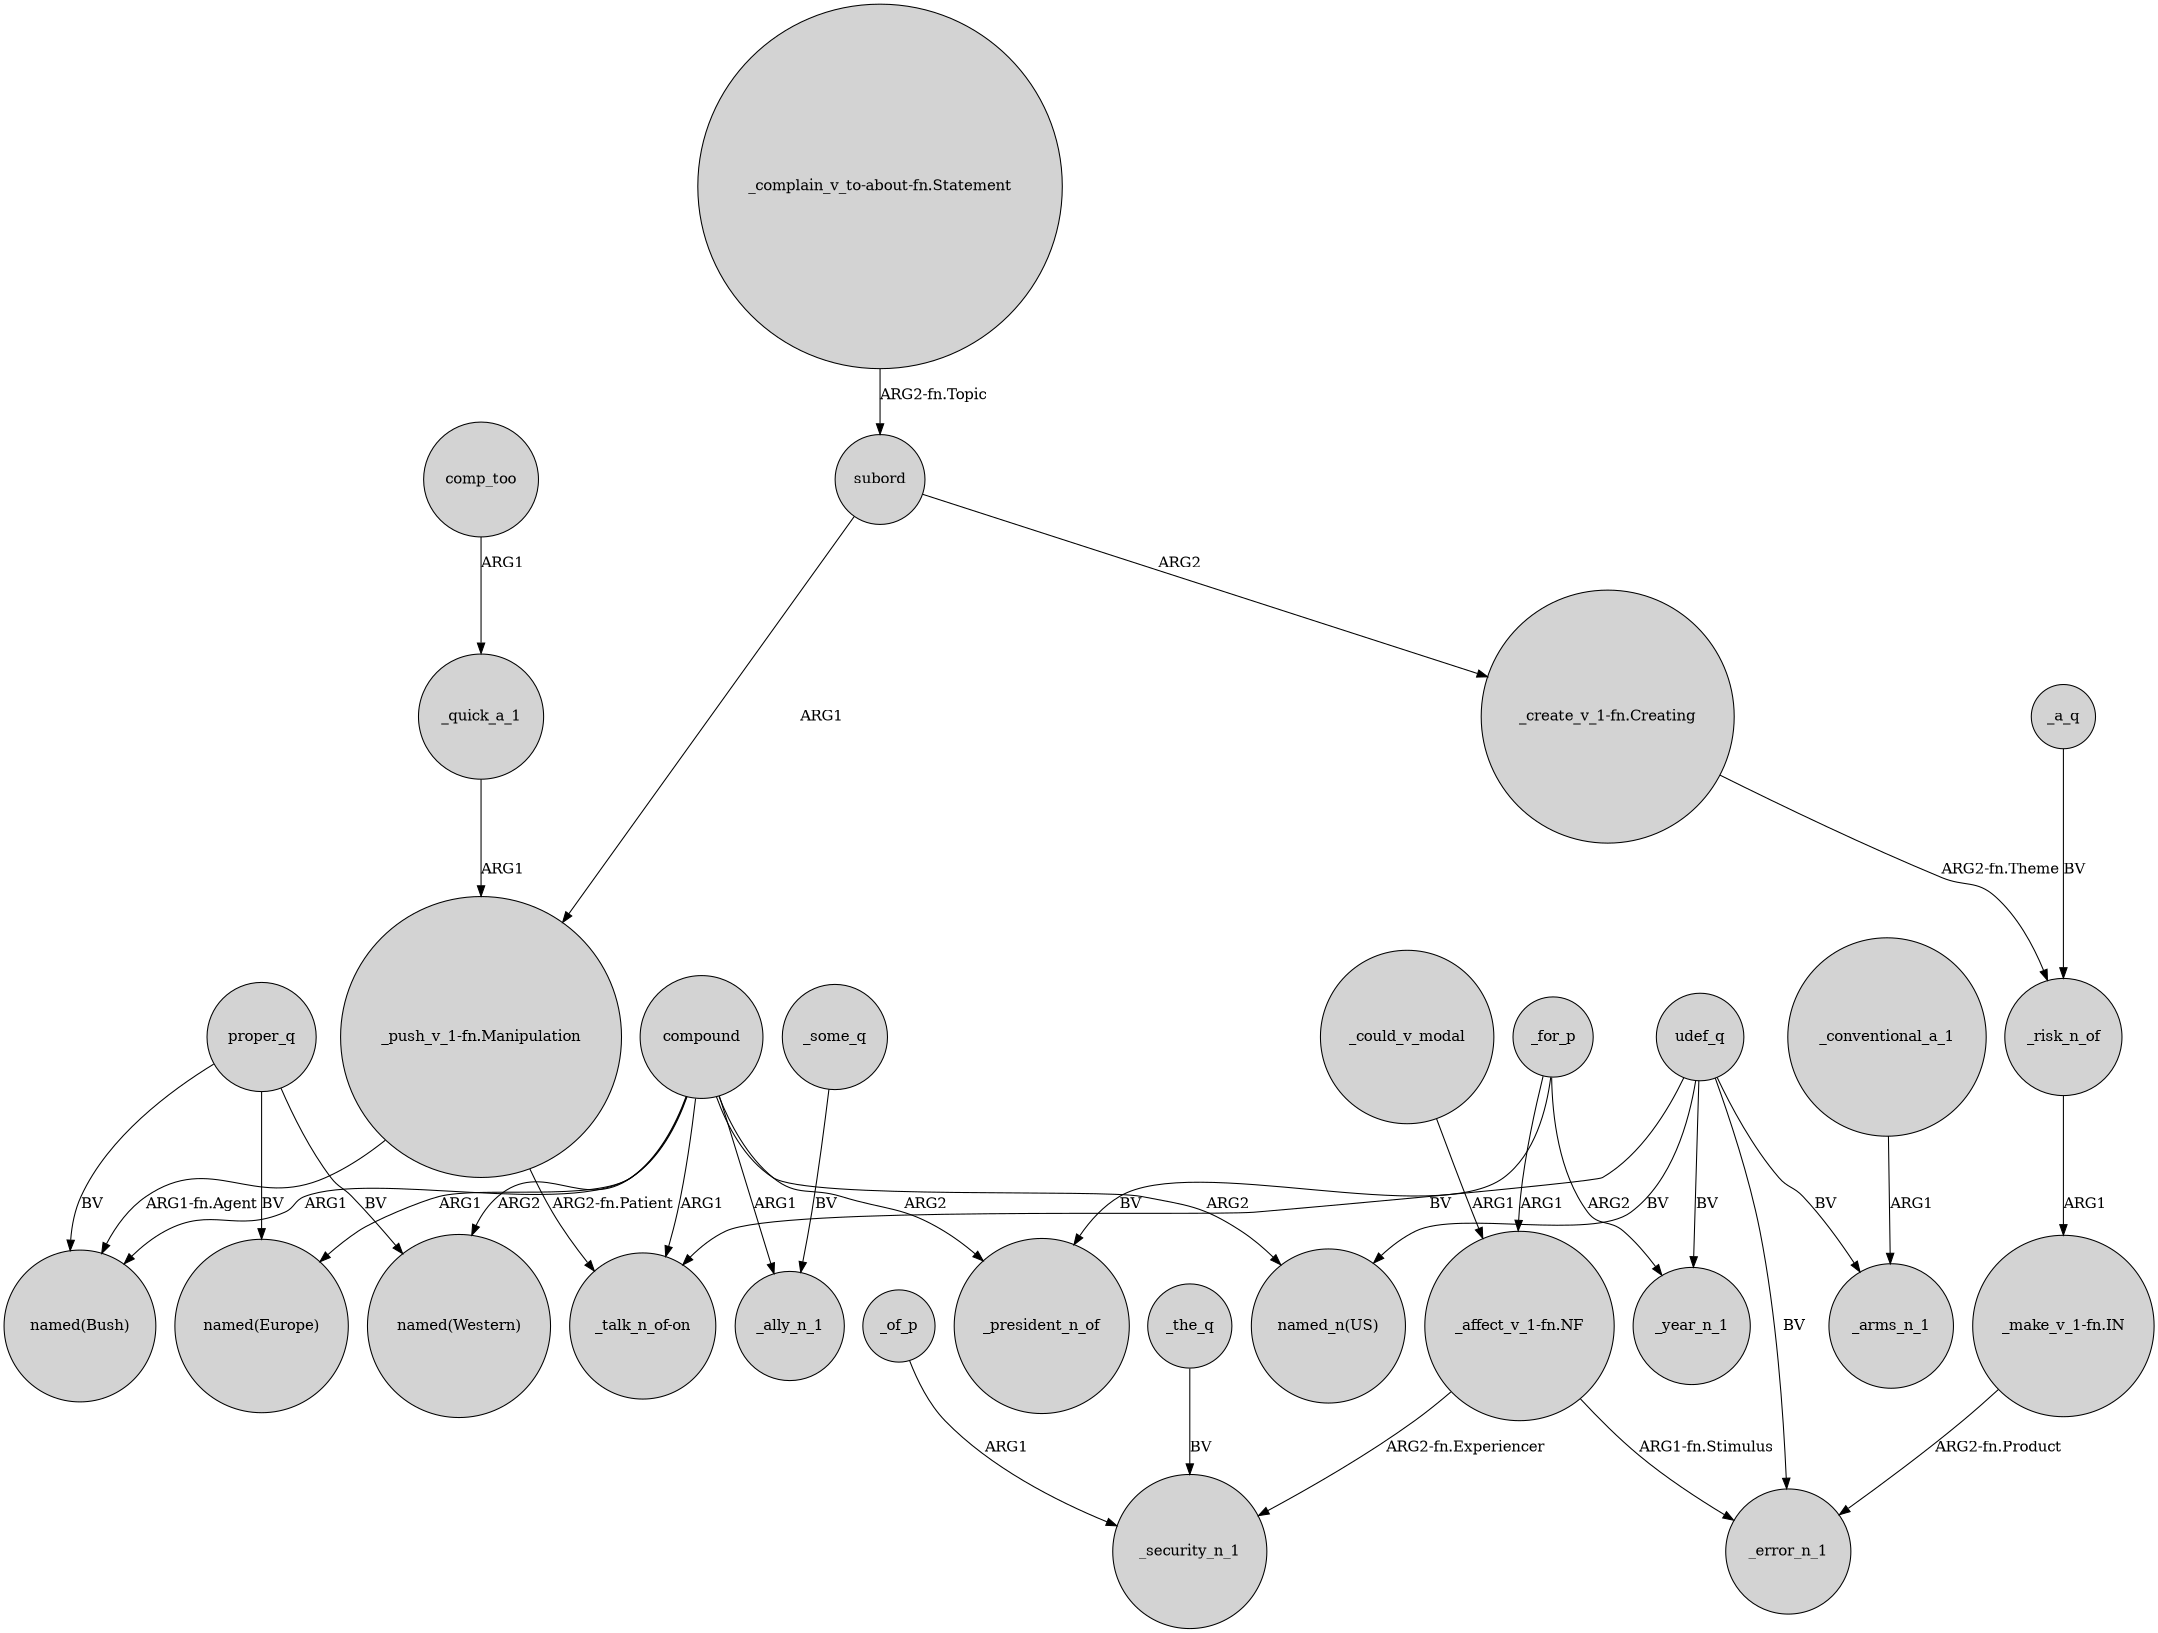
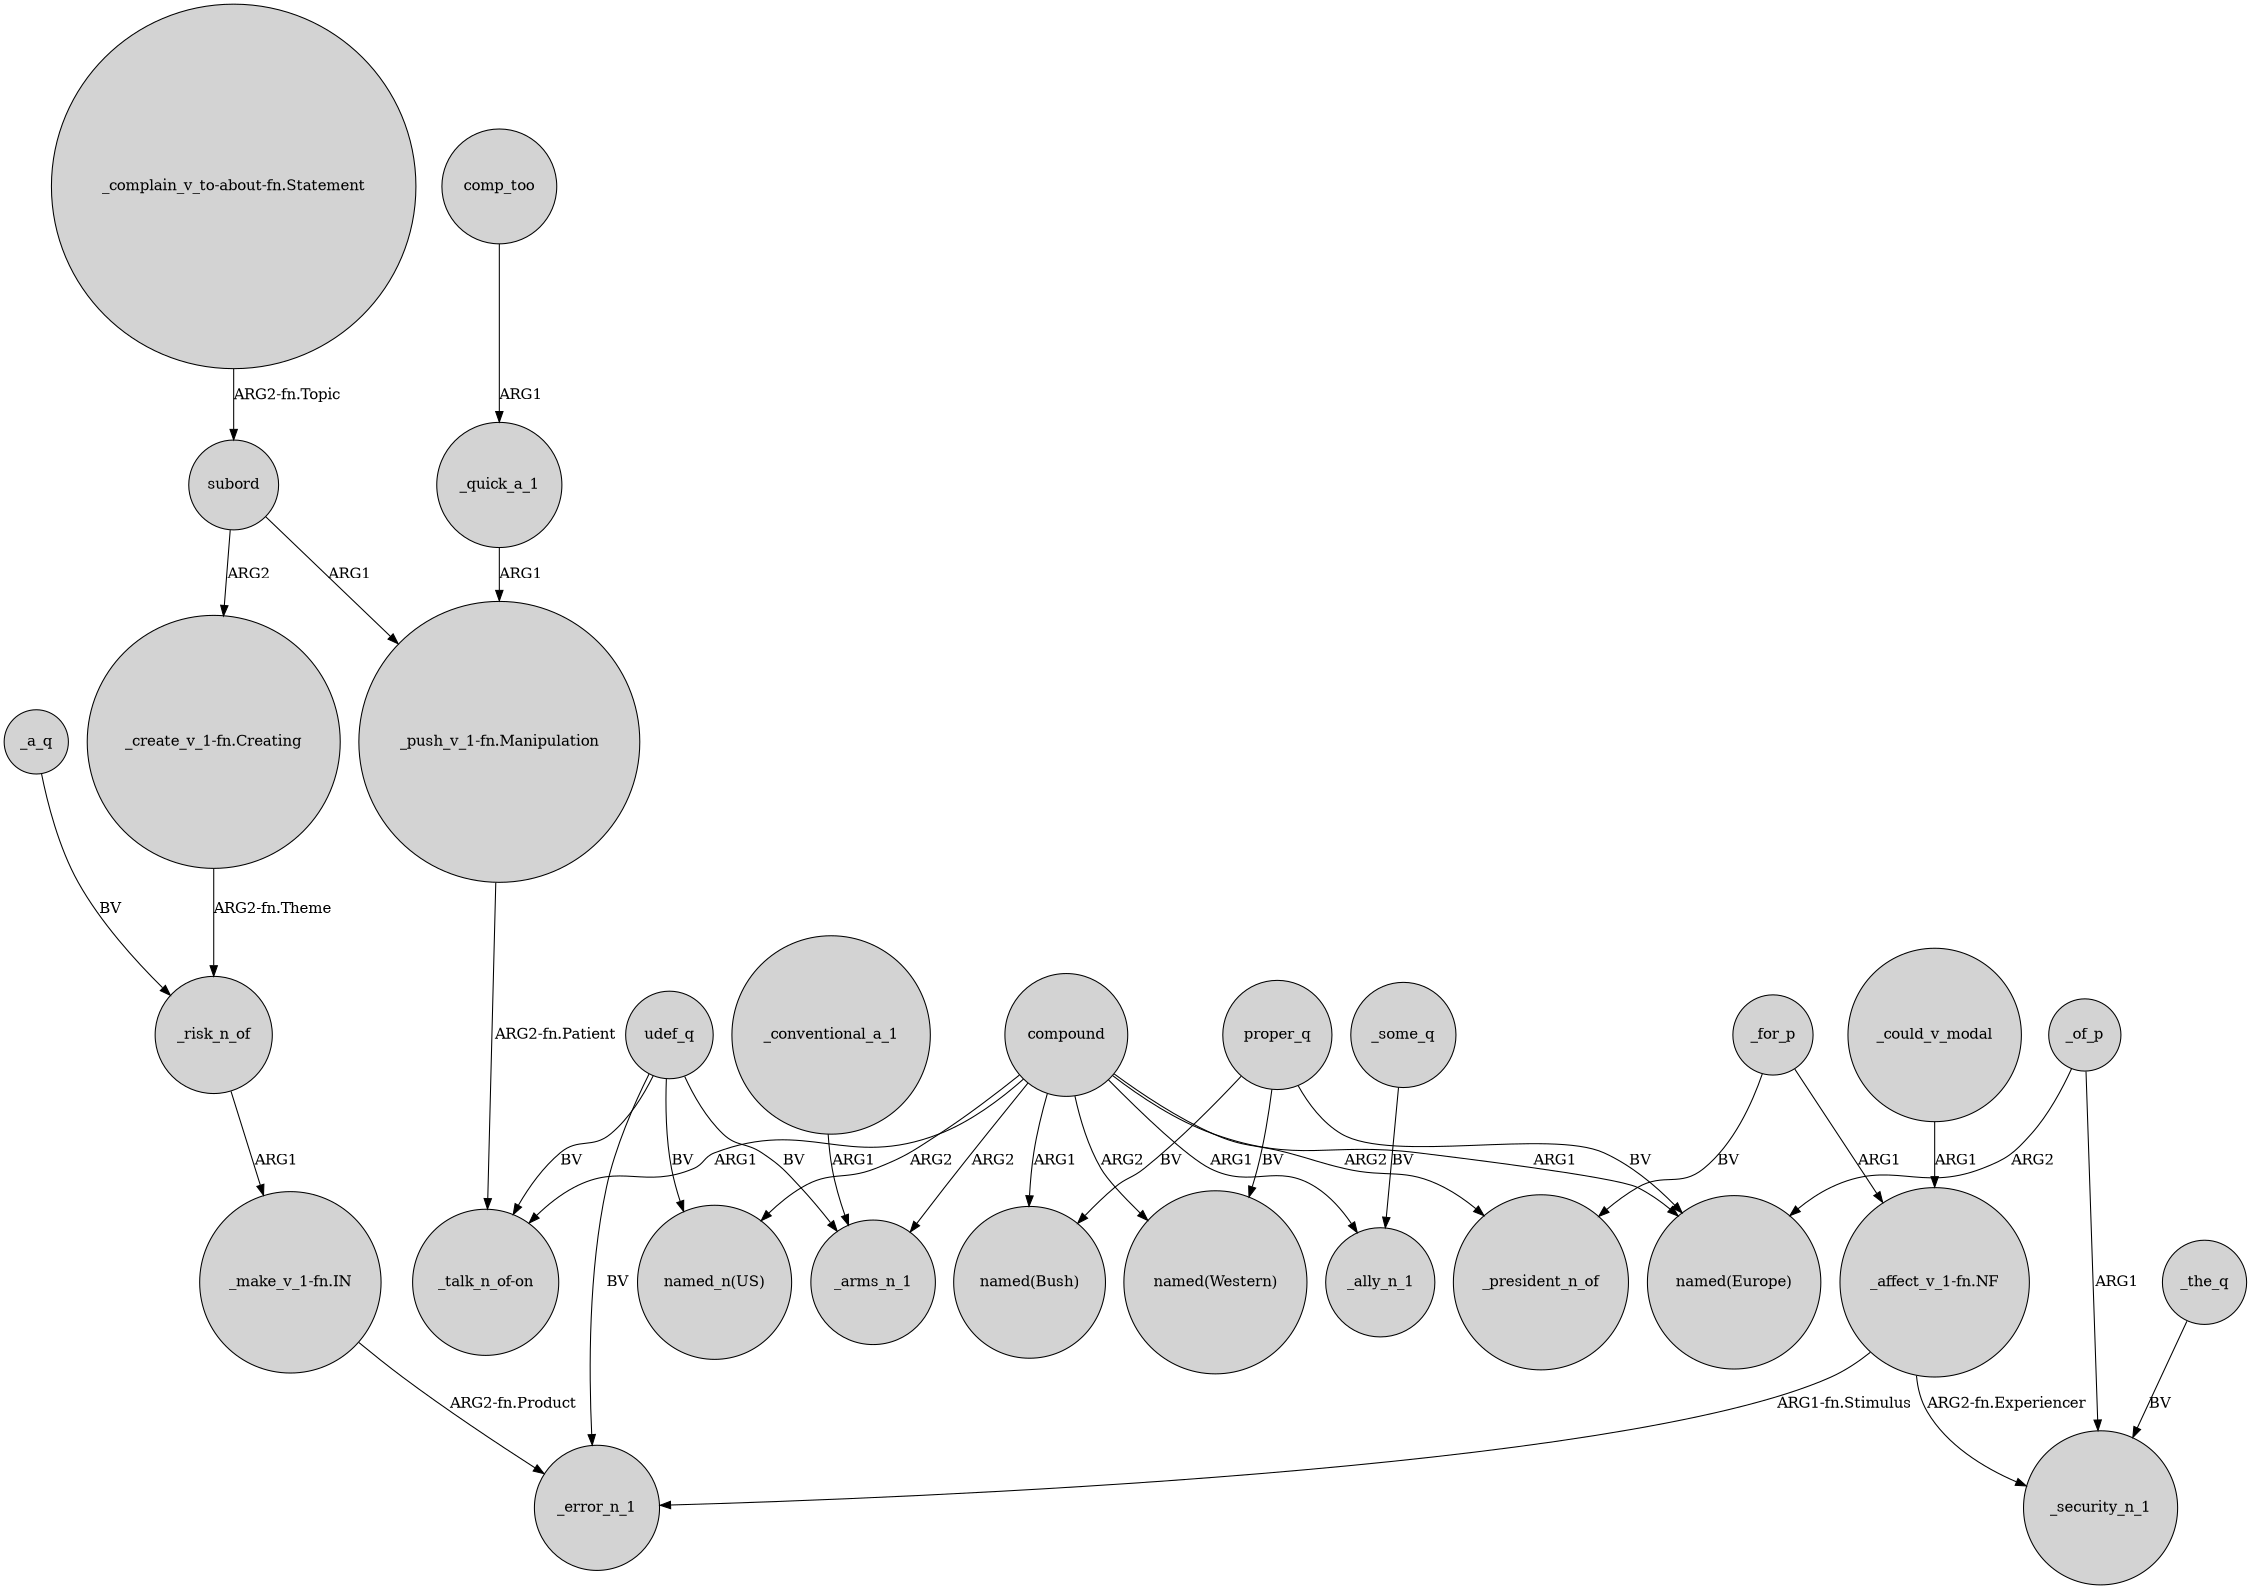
edge "compound" -> "_arms_n_1": added, label "ARG2"
edge "_of_p" -> "named(Europe)": added, label "ARG2"
edge "_push_v_1-fn.Manipulation" -> "named(Bush)": removed, label "ARG1-fn.Agent"
node "_year_n_1": removed
